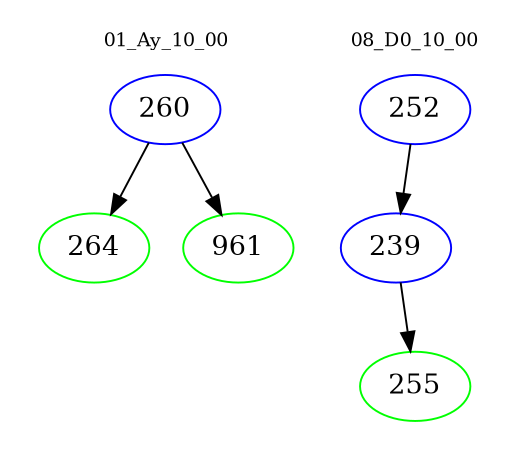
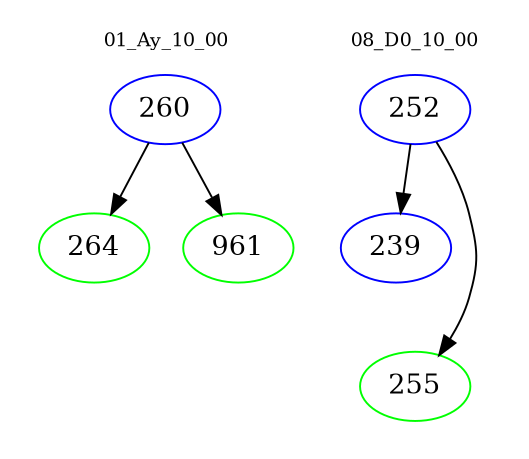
edge "239" -> "255": now "252" -> "255"
